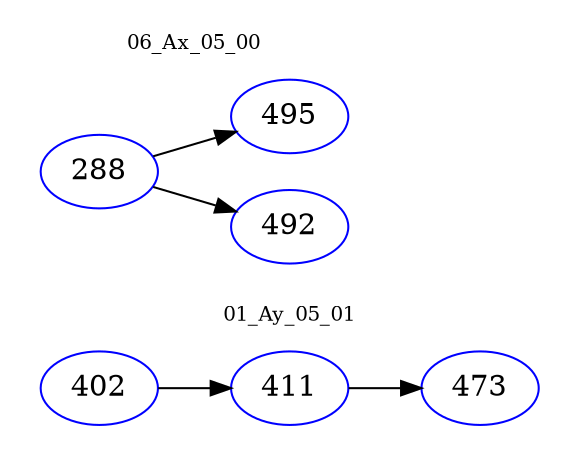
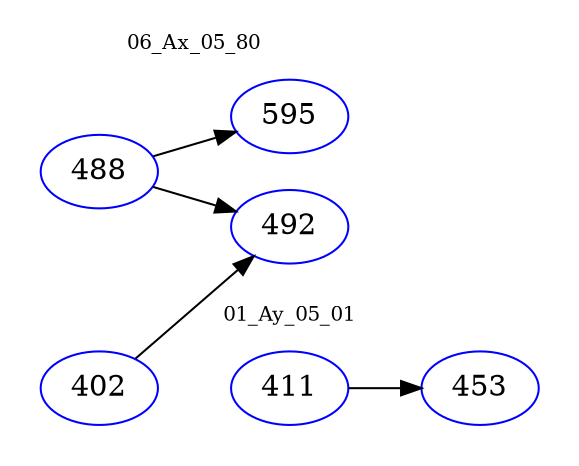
cluster "06_Ax_05_00": label "06_Ax_05_00" -> "06_Ax_05_80"
node "495": label "495" -> "595"
node "288": label "288" -> "488"
edge "402" -> "411": now "402" -> "492"
node "473": label "473" -> "453"
